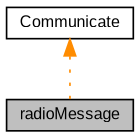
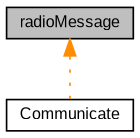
edge "radioMessage" -> "Communicate": reversed
